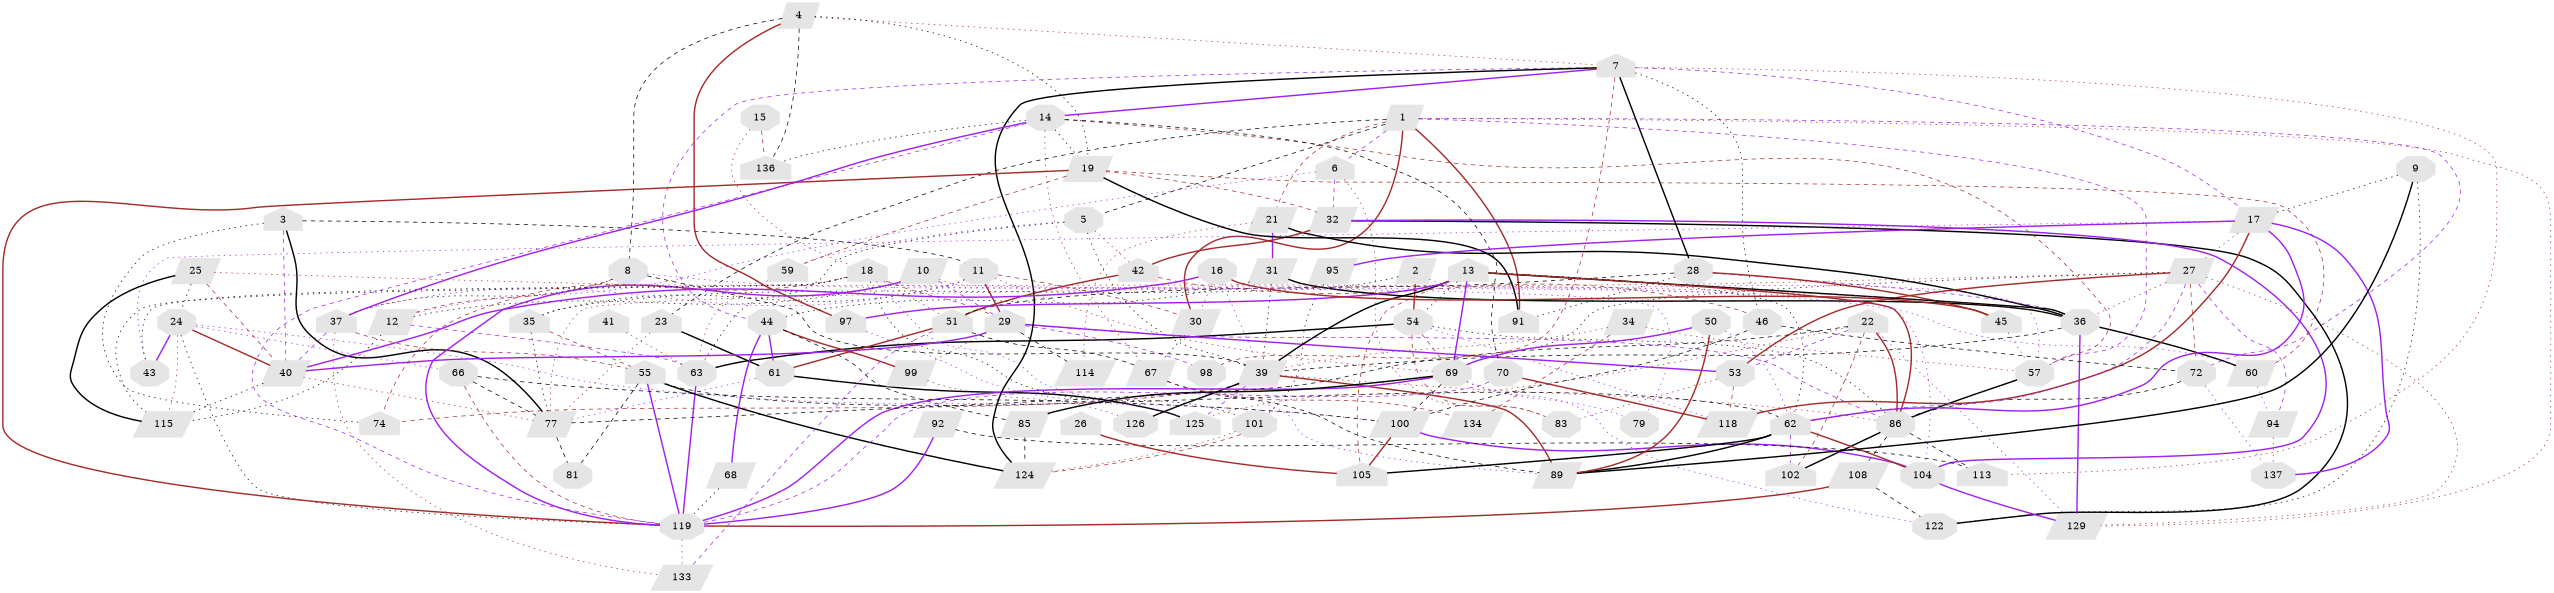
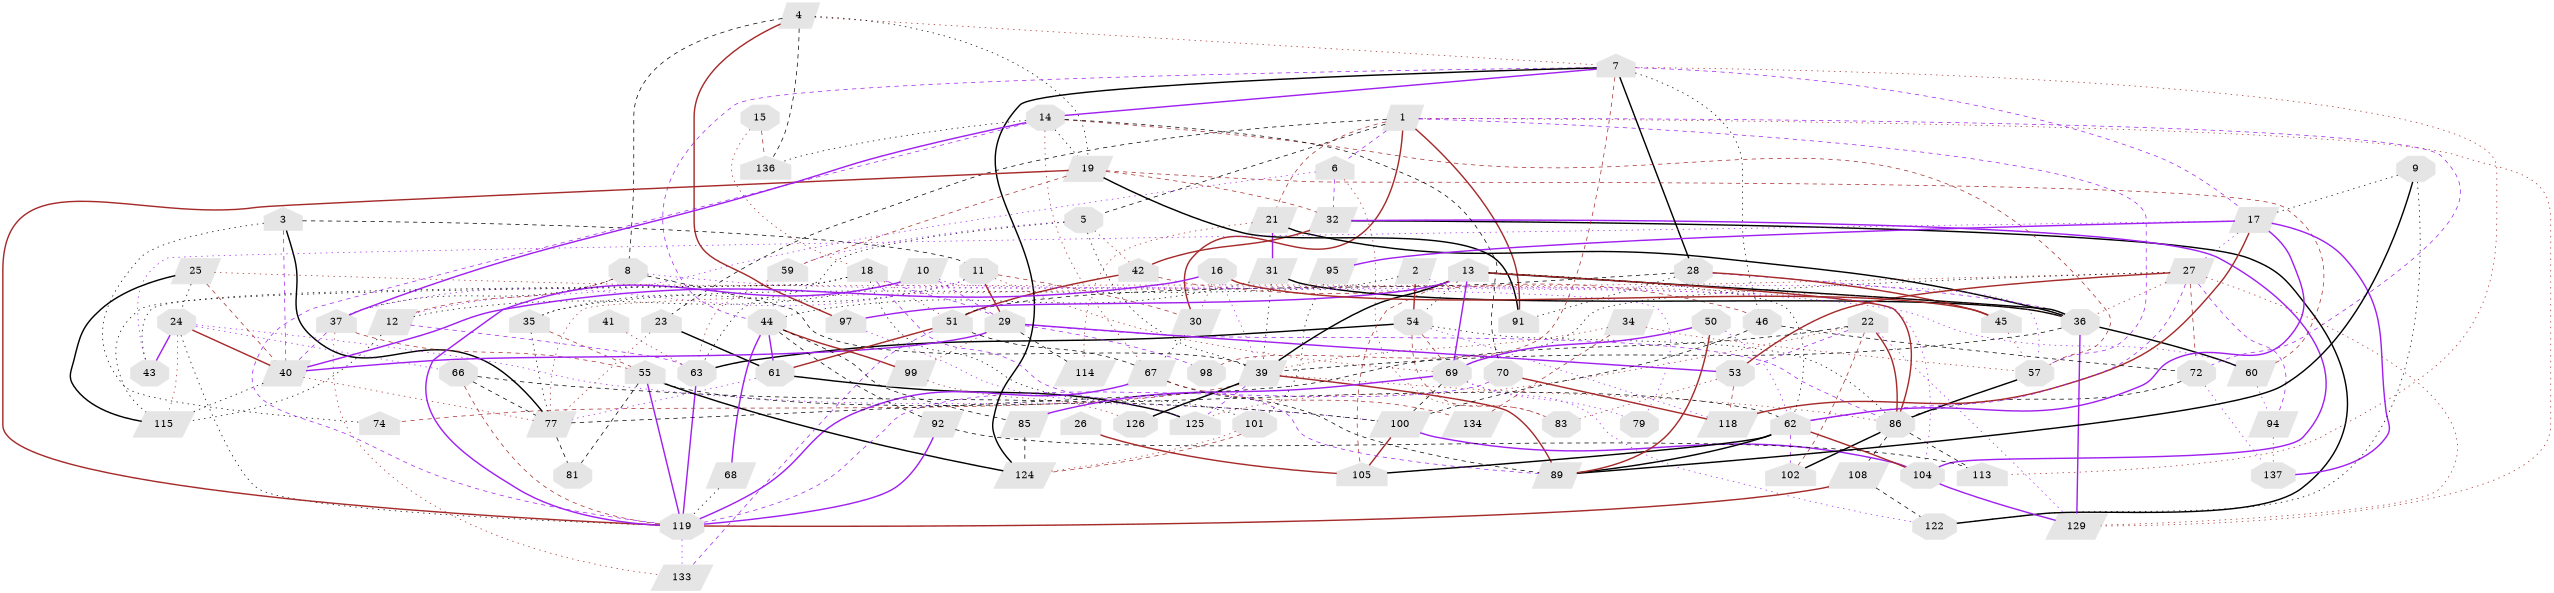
edge "18" -- "74": removed
edge "18" -- "29": color brown -> purple
edge "44" -- "92": added
edge "69" -- "85": color black -> purple
edge "69" -- "119": now "67" -- "119"
edge "18" -- "89": style dotted -> dashed
